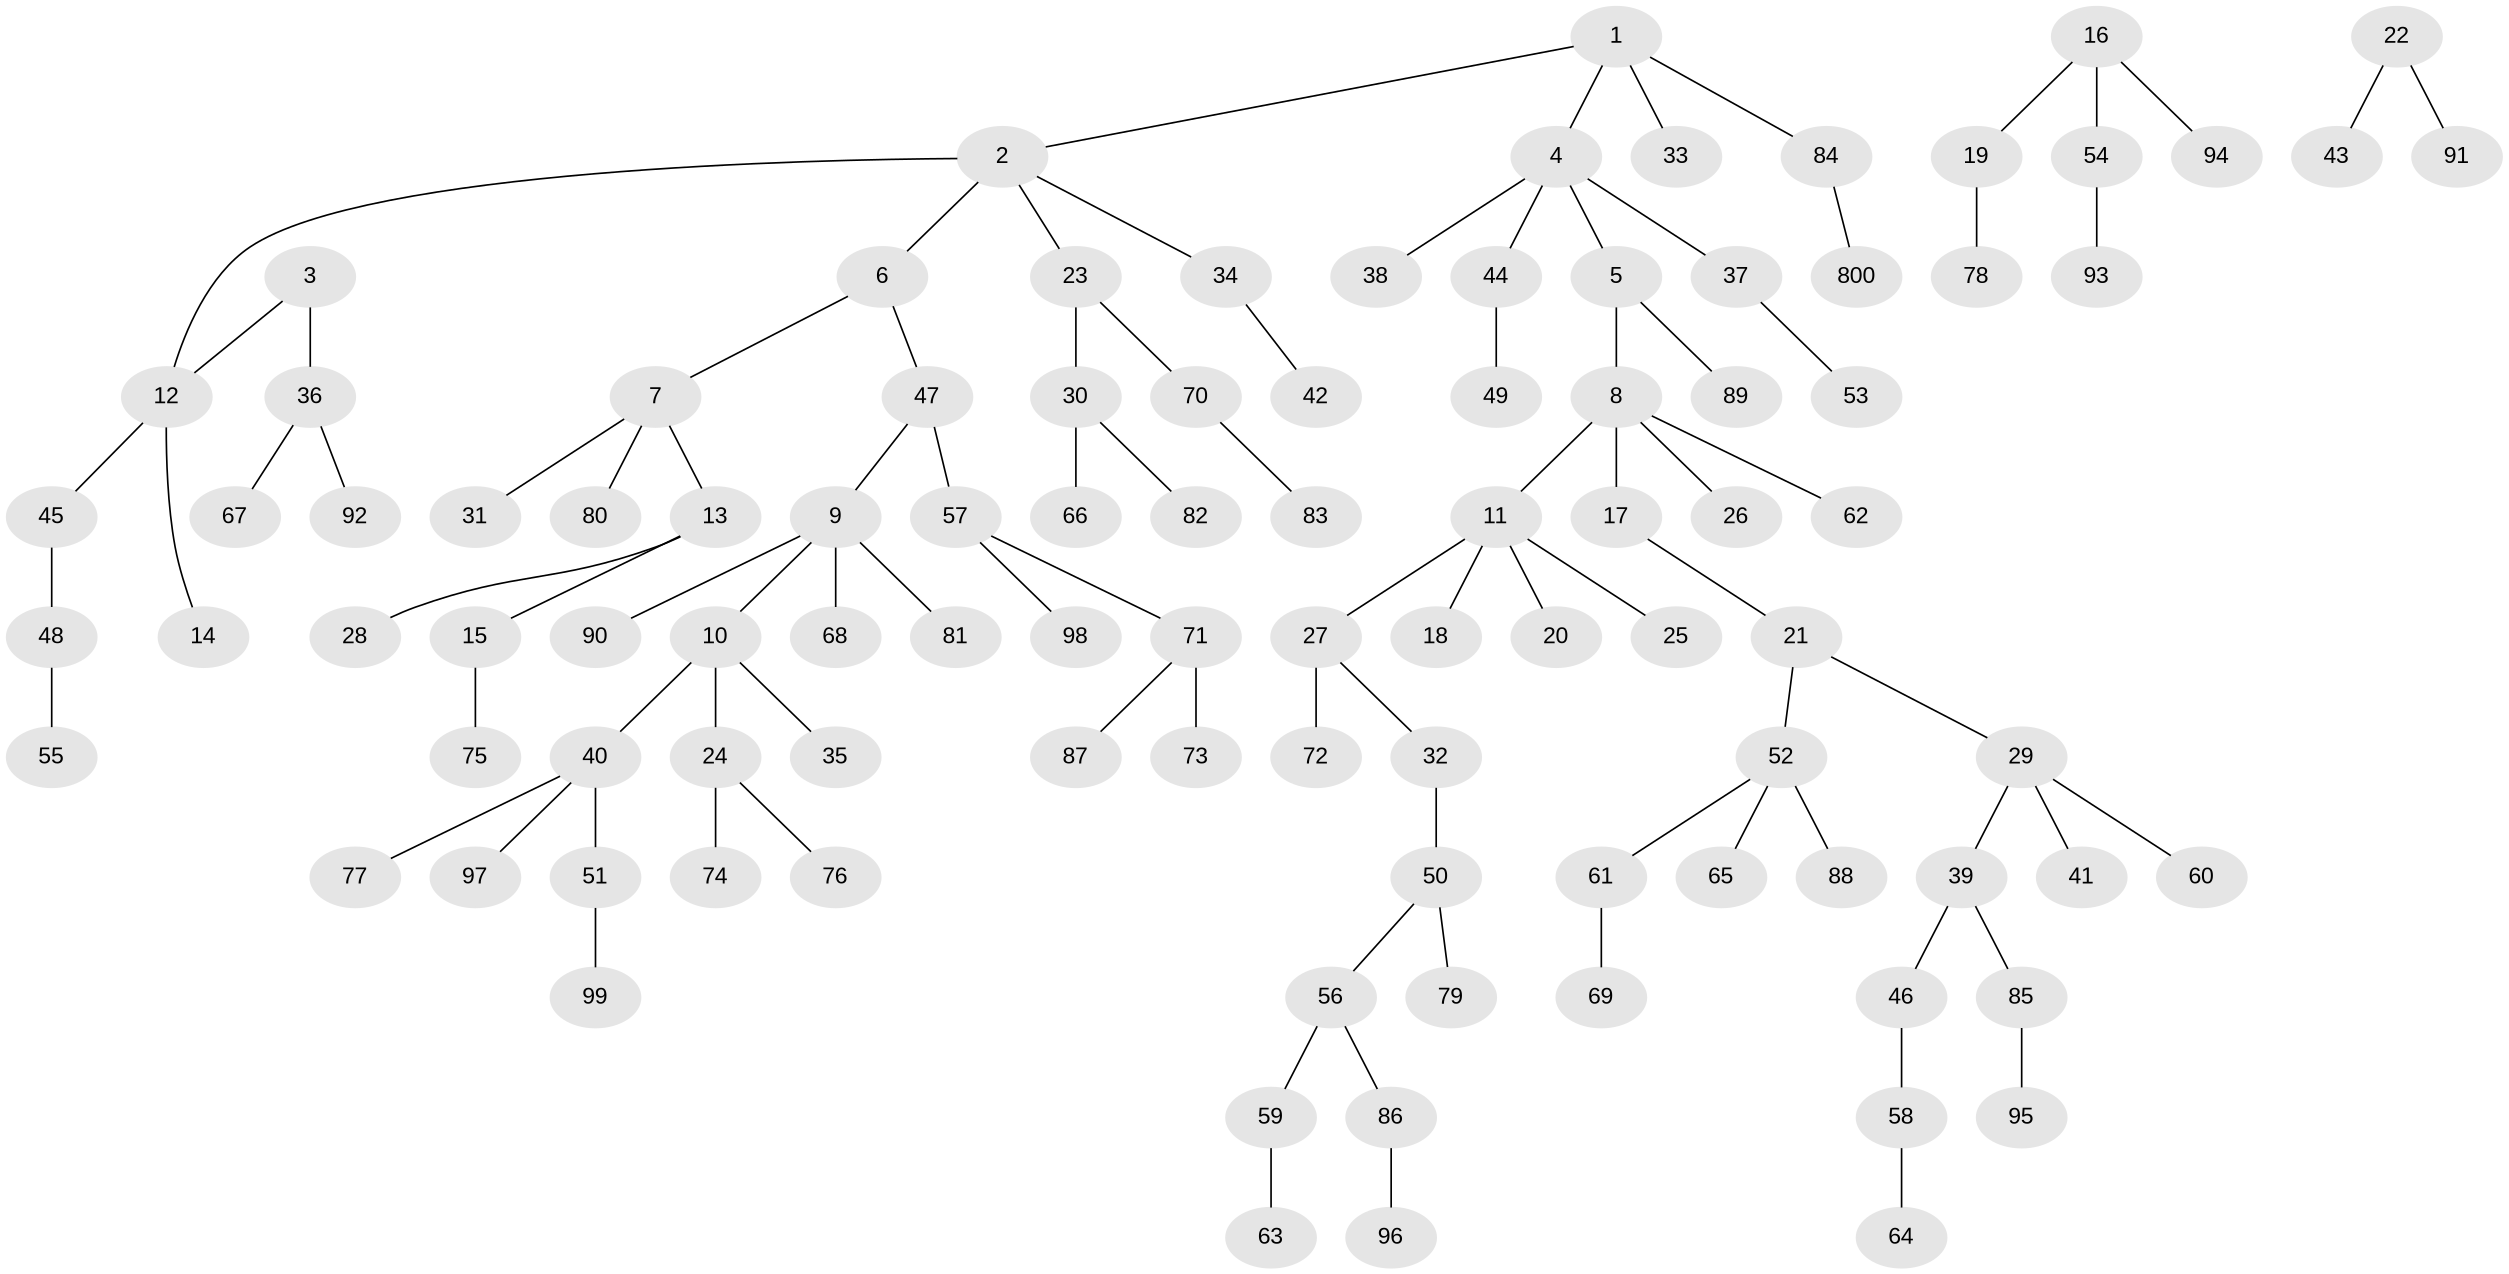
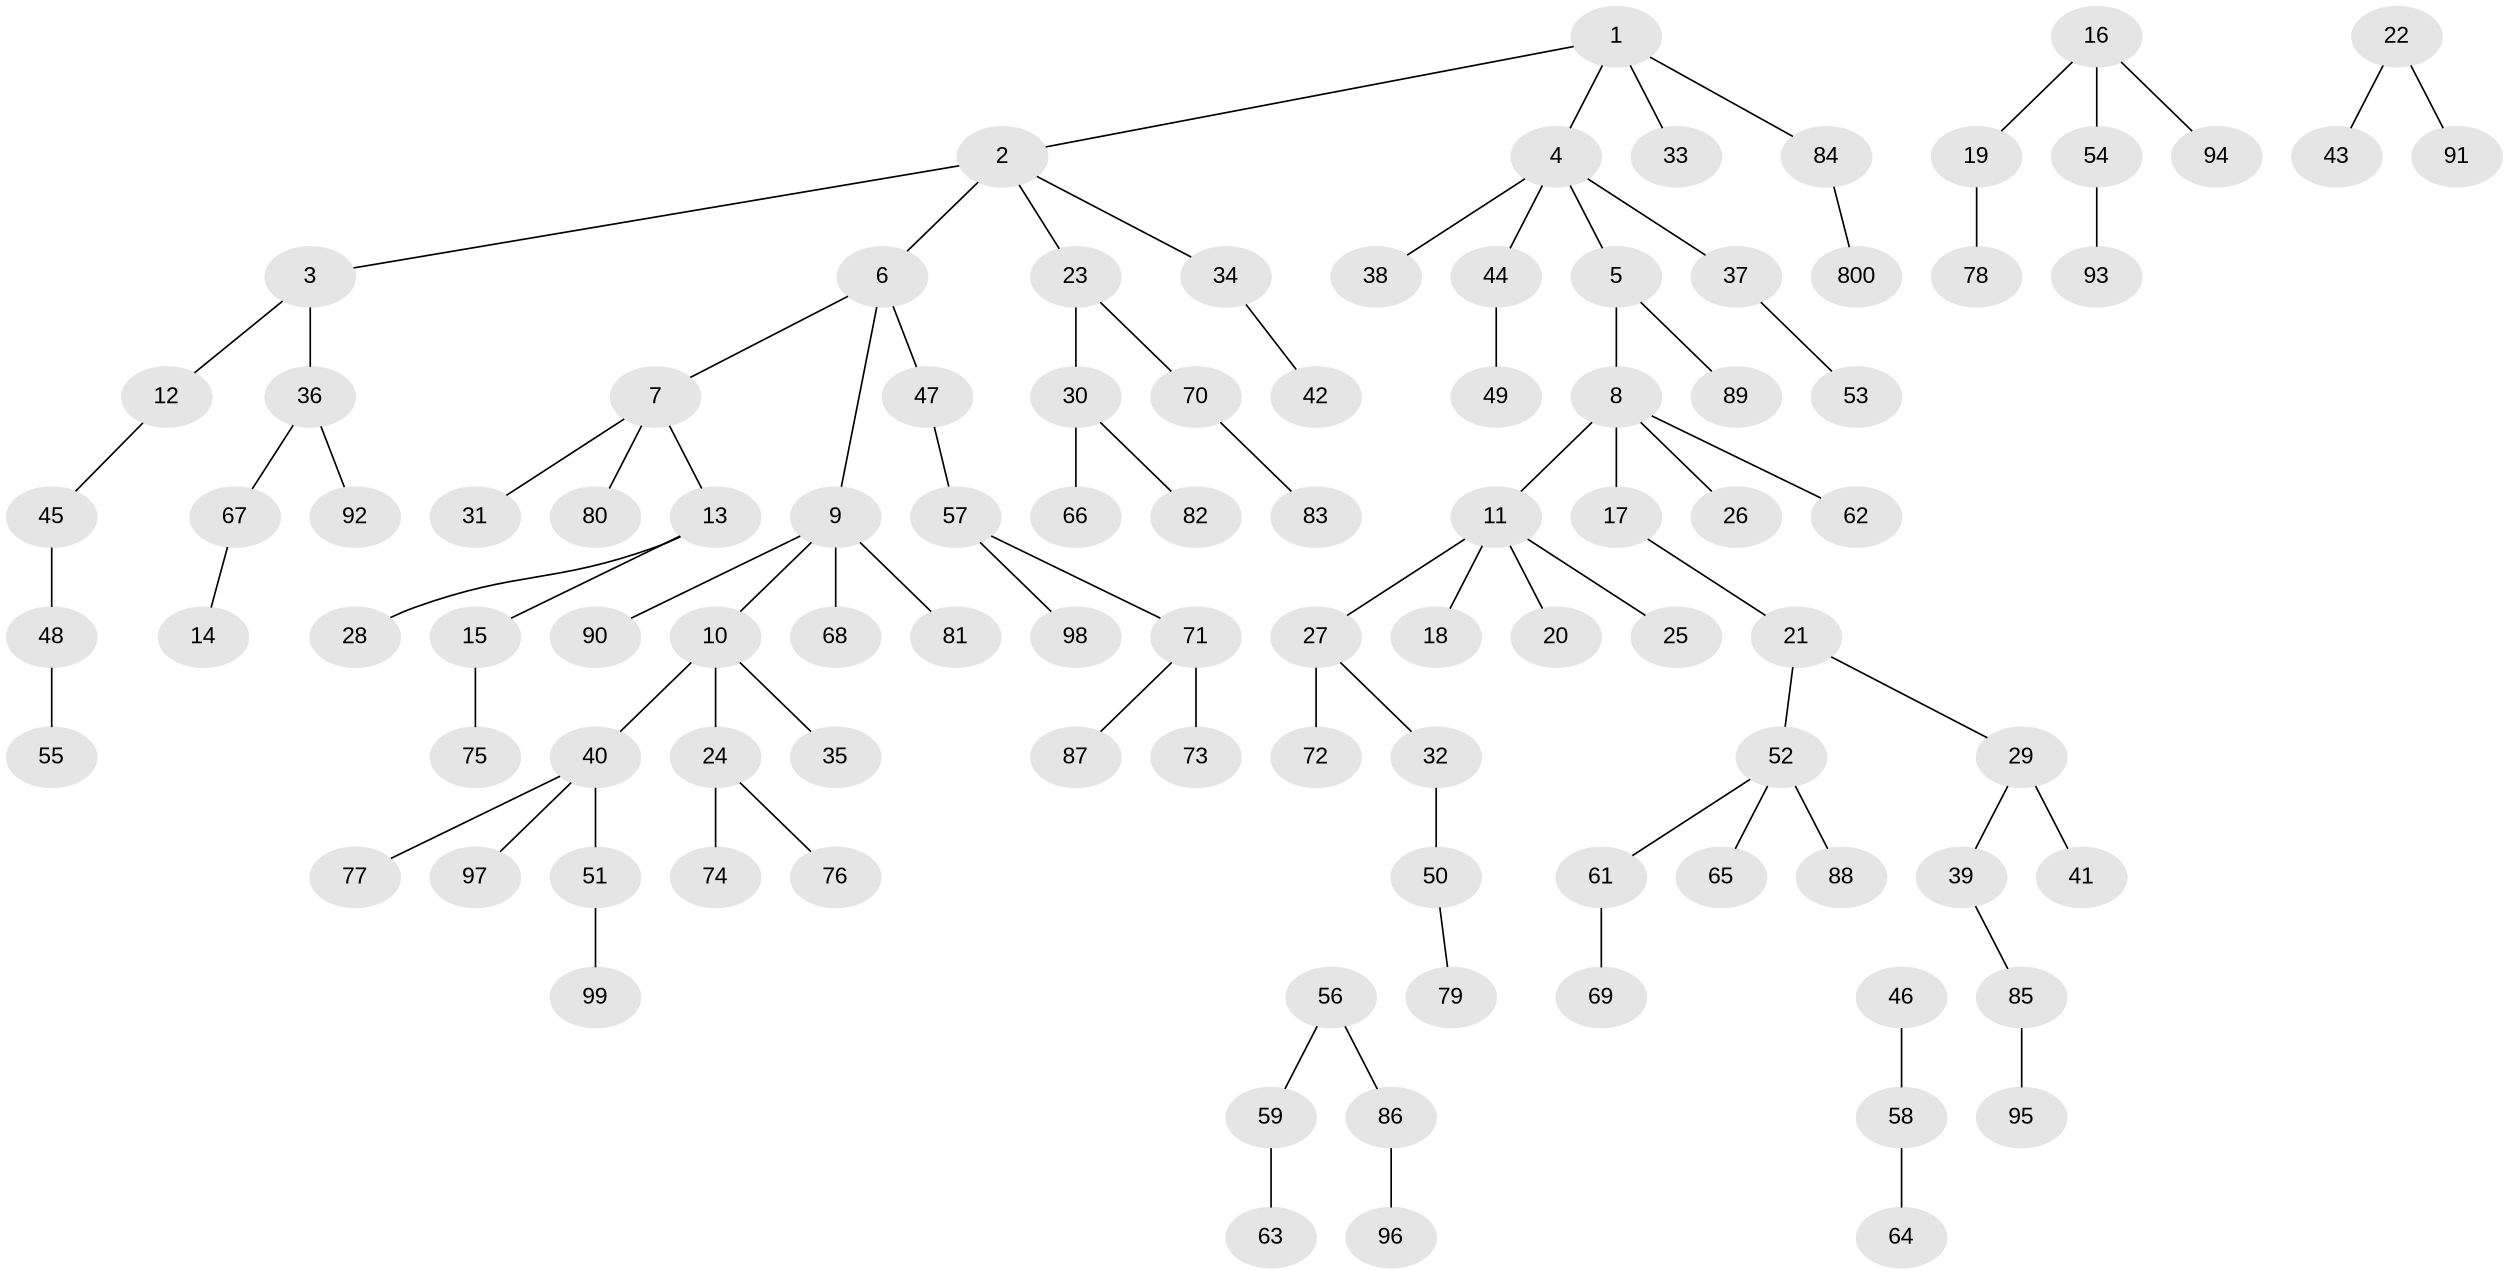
edge "2" -- "12": now "2" -- "3"
edge "47" -- "9": now "6" -- "9"
edge "12" -- "14": now "67" -- "14"
node "60": removed
edge "50" -- "56": removed
edge "39" -- "46": removed
